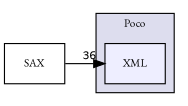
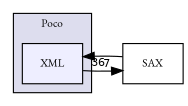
edge "XML" -> "SAX": added
